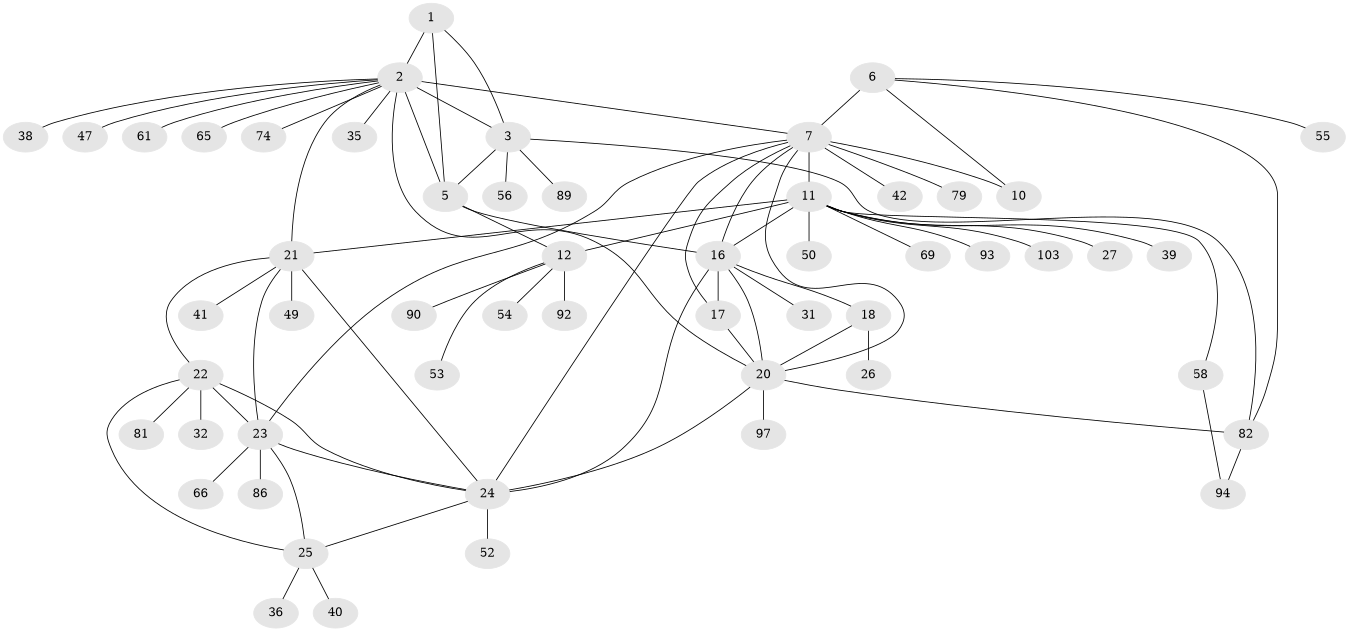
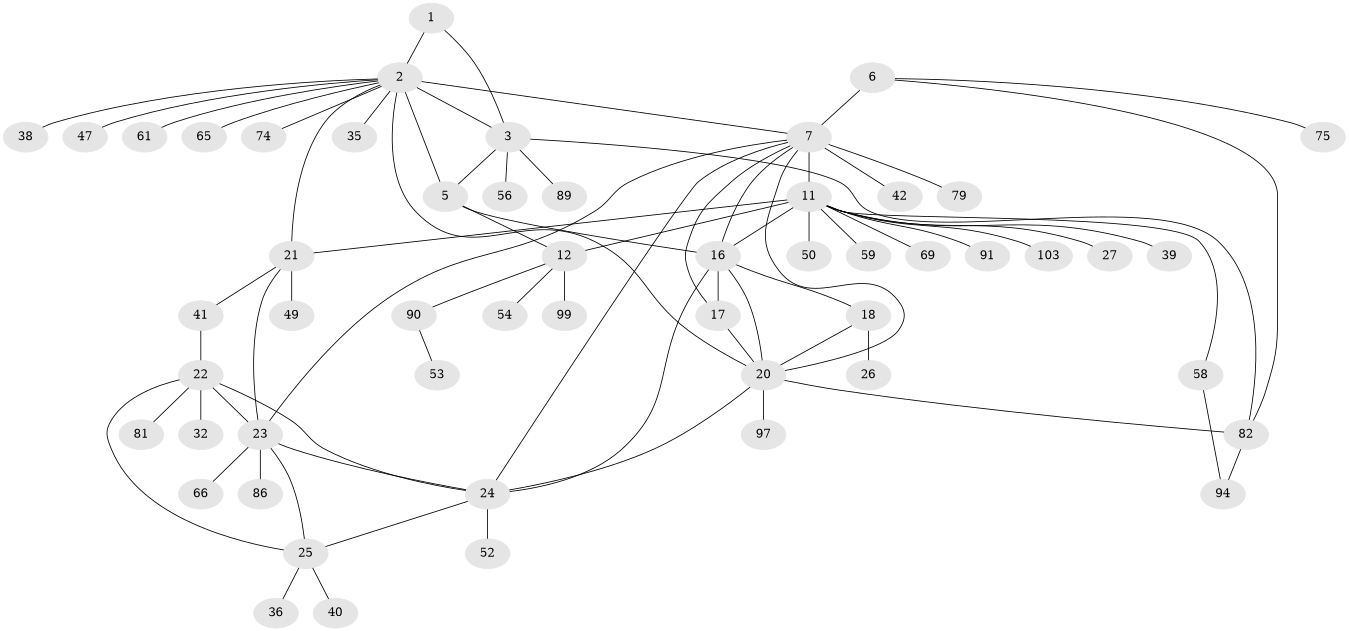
edge "1" -- "5": removed
node "55": label "55" -> "75"
node "10": removed
node "59": added
node "93": label "93" -> "91"
edge "21" -- "22": now "41" -- "22"
edge "12" -- "53": now "90" -- "53"
node "92": label "92" -> "99"
node "31": removed
edge "21" -- "24": removed
